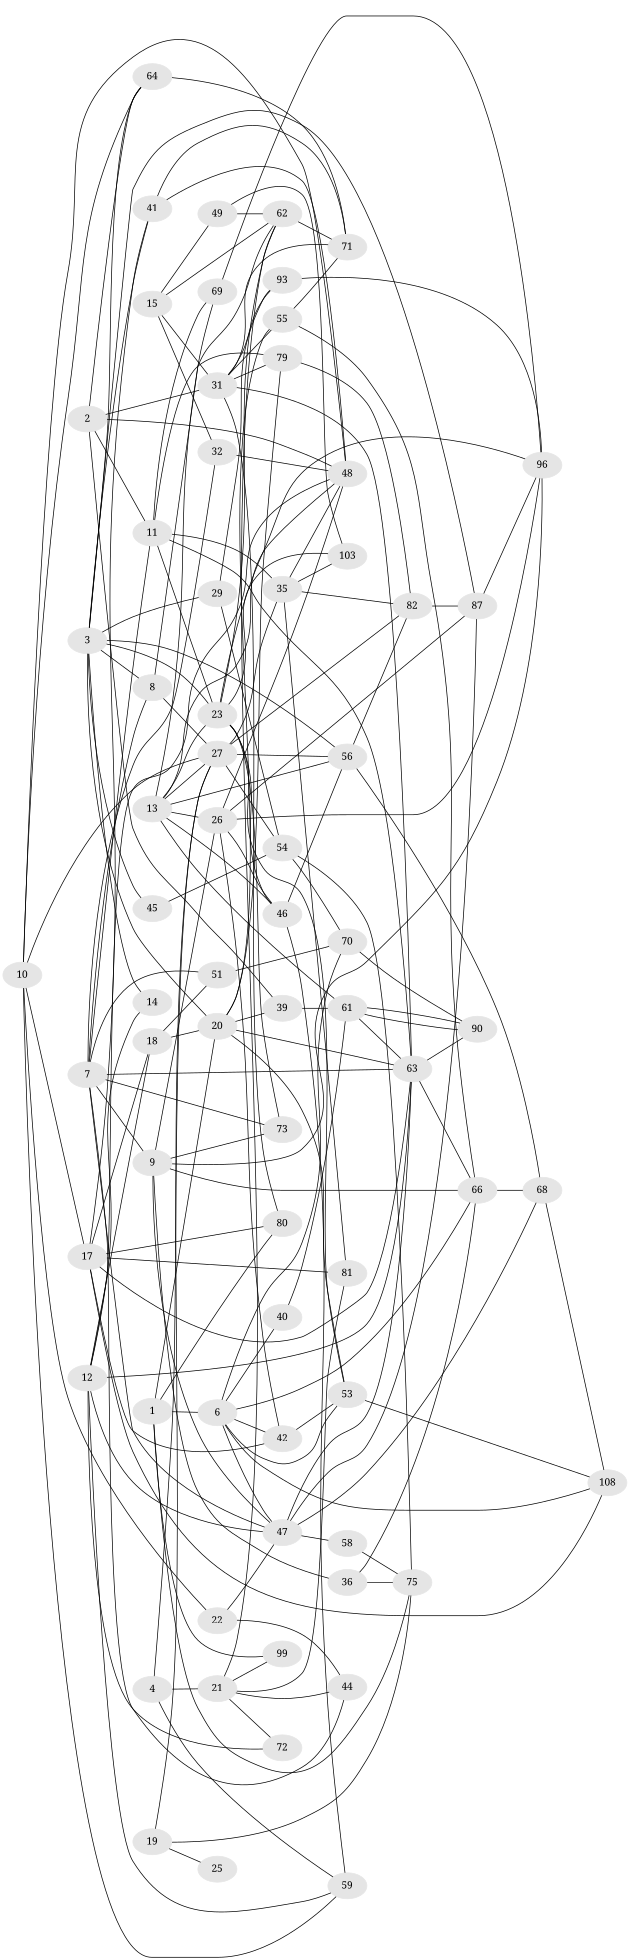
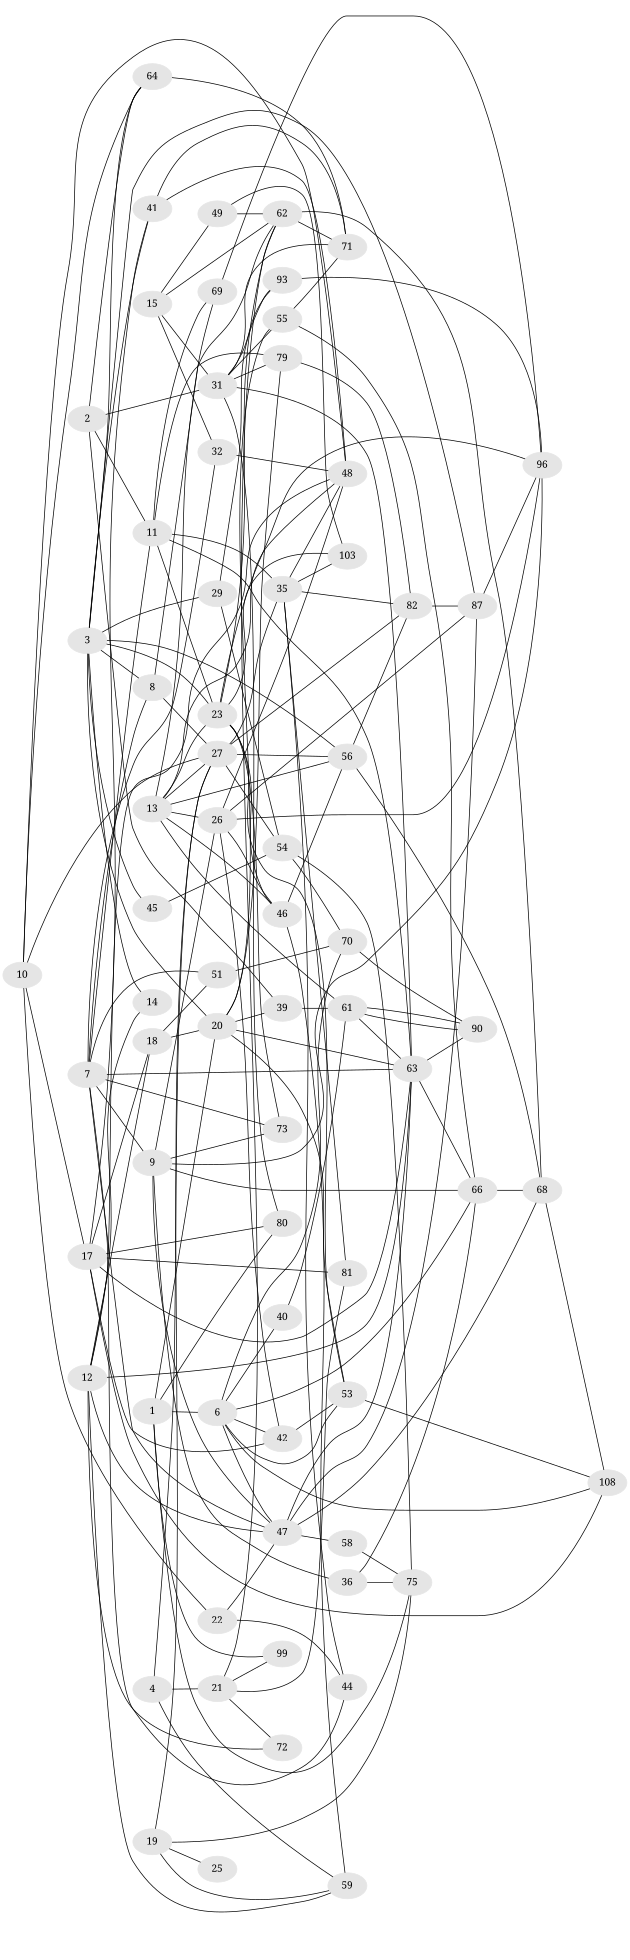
edge "2" -- "48": removed
edge "62" -- "68": added
edge "10" -- "59": now "19" -- "59"
edge "44" -- "21": now "44" -- "35"
